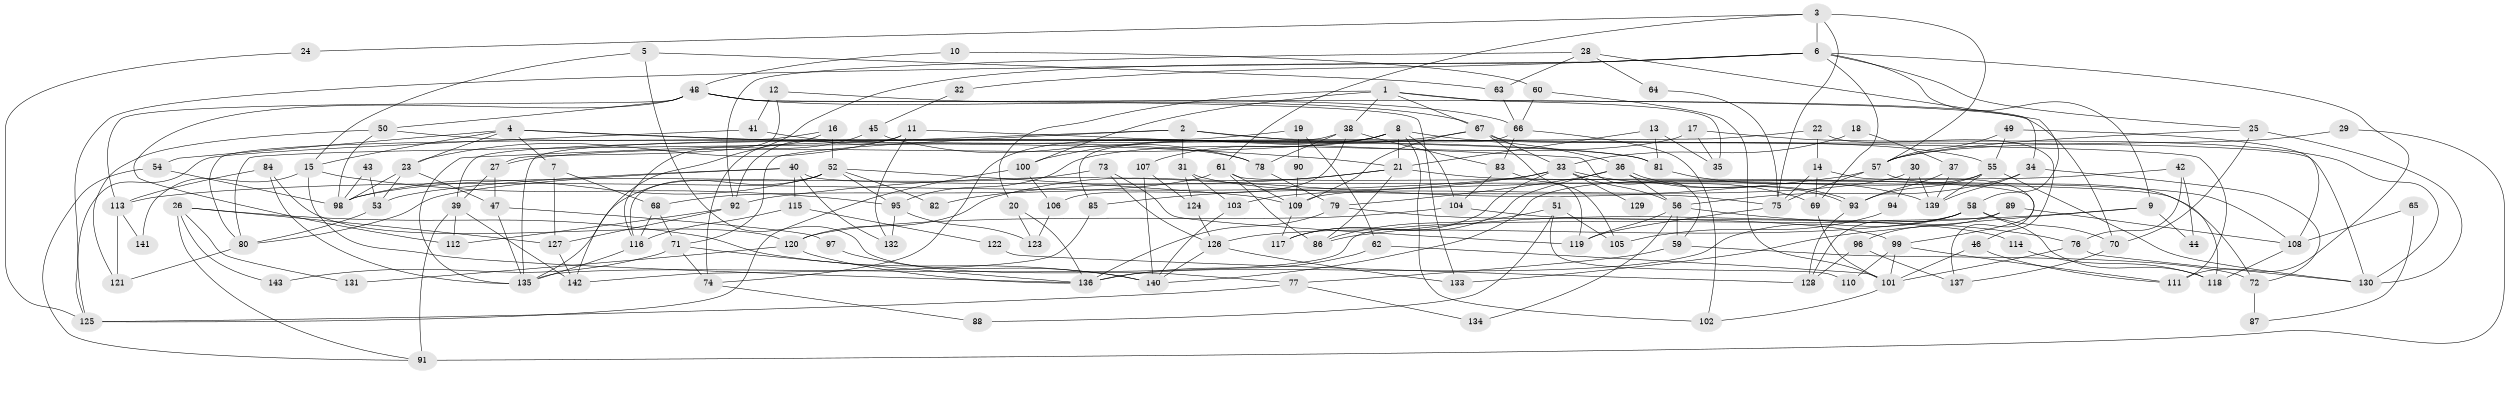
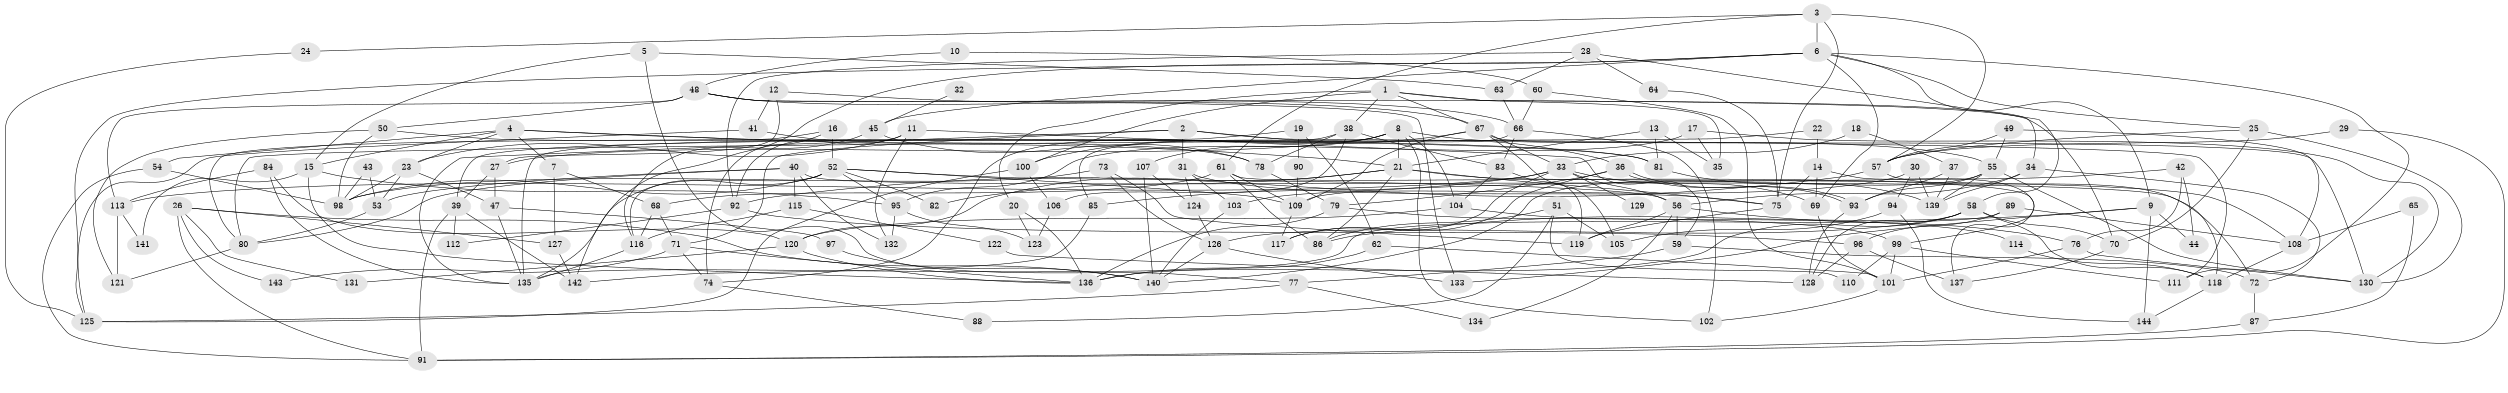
edge "6" -- "32": now "6" -- "45"
edge "48" -- "112": removed
edge "57" -- "75": now "21" -- "75"
edge "36" -- "56": now "52" -- "56"
edge "92" -- "127": now "92" -- "96"
node "46": removed
node "144": added
edge "87" -- "91": added
